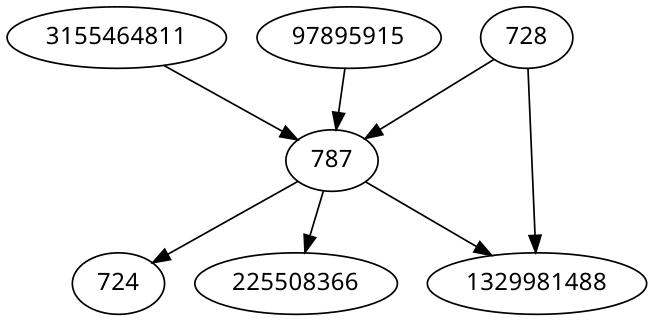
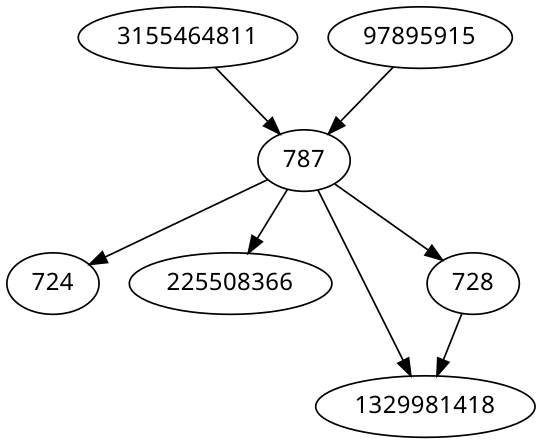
edge "728" -> "787": reversed
node "1329981488": label "1329981488" -> "1329981418"
